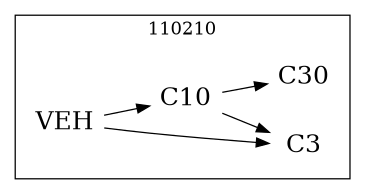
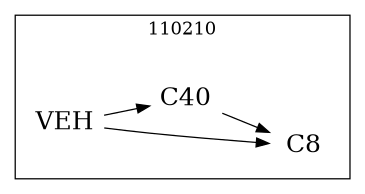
node "C30": removed
node "C10": label "C10" -> "C40"
node "C3": label "C3" -> "C8"
